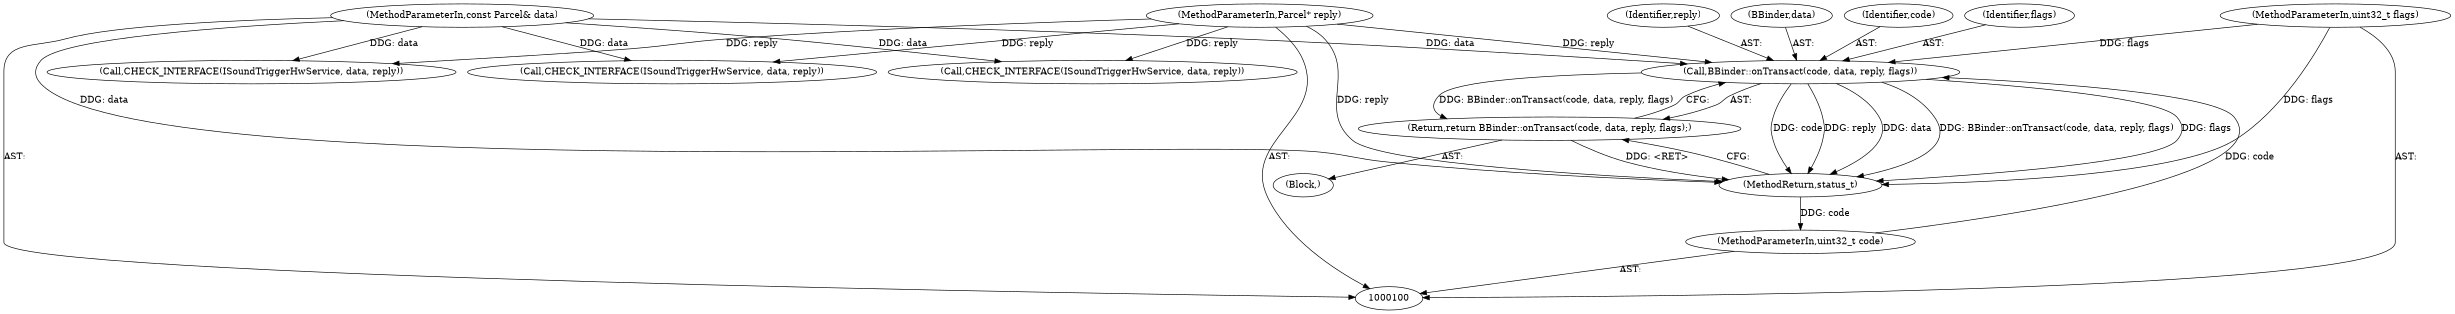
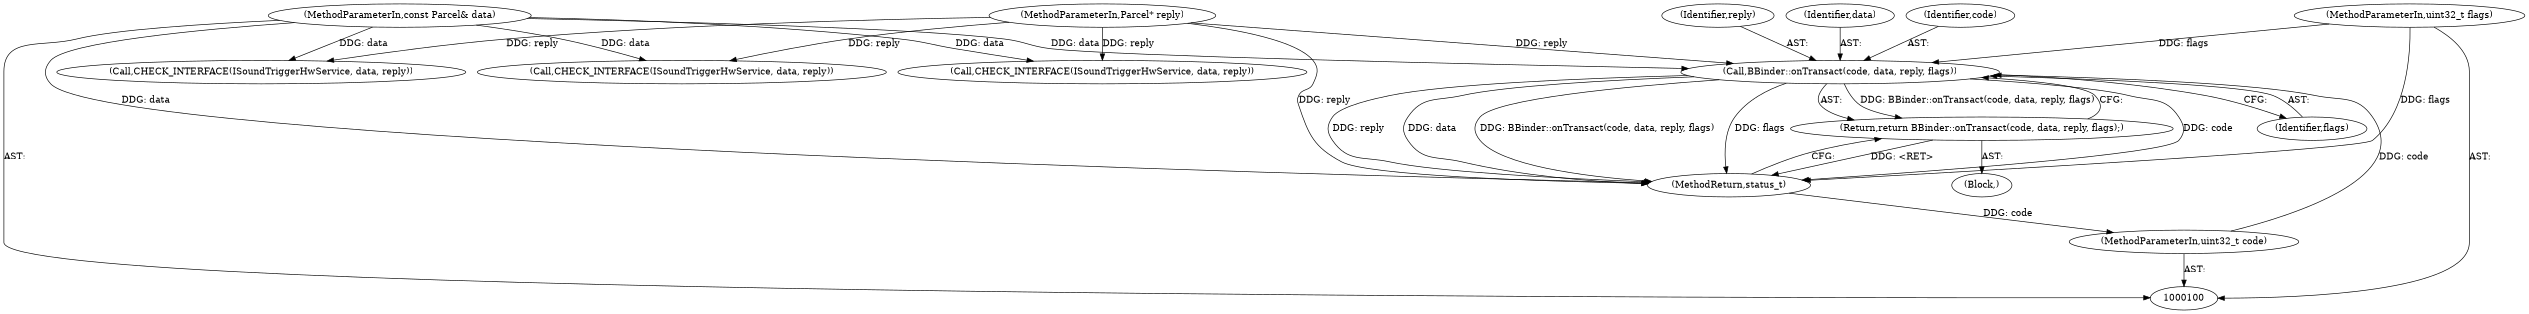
node "(BBinder,data)": label "(BBinder,data)" -> "(Identifier,data)"
edge "(Call,BBinder::onTransact(code, data, reply, flags))" -> "(Identifier,flags)": added, label "CFG:"
edge "(MethodParameterIn,Parcel* reply)" -> "1000100": removed, label "AST:"
